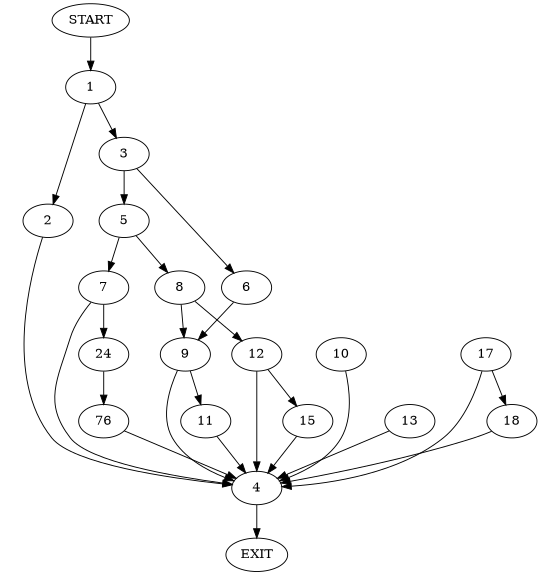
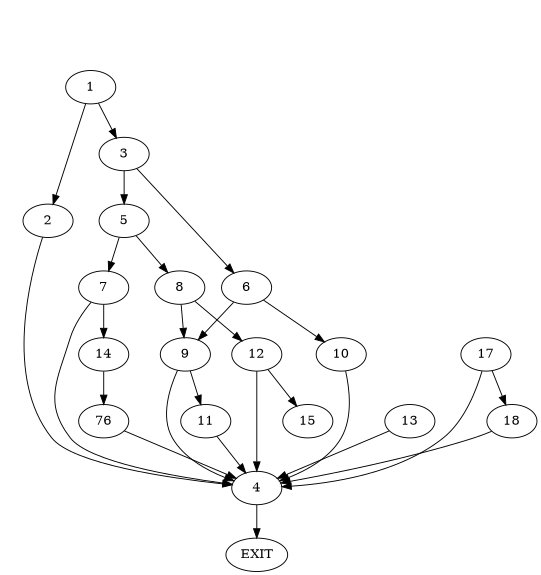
node "START": removed
edge "6" -> "10": added
node "24": label "24" -> "14"
edge "15" -> "4": removed
